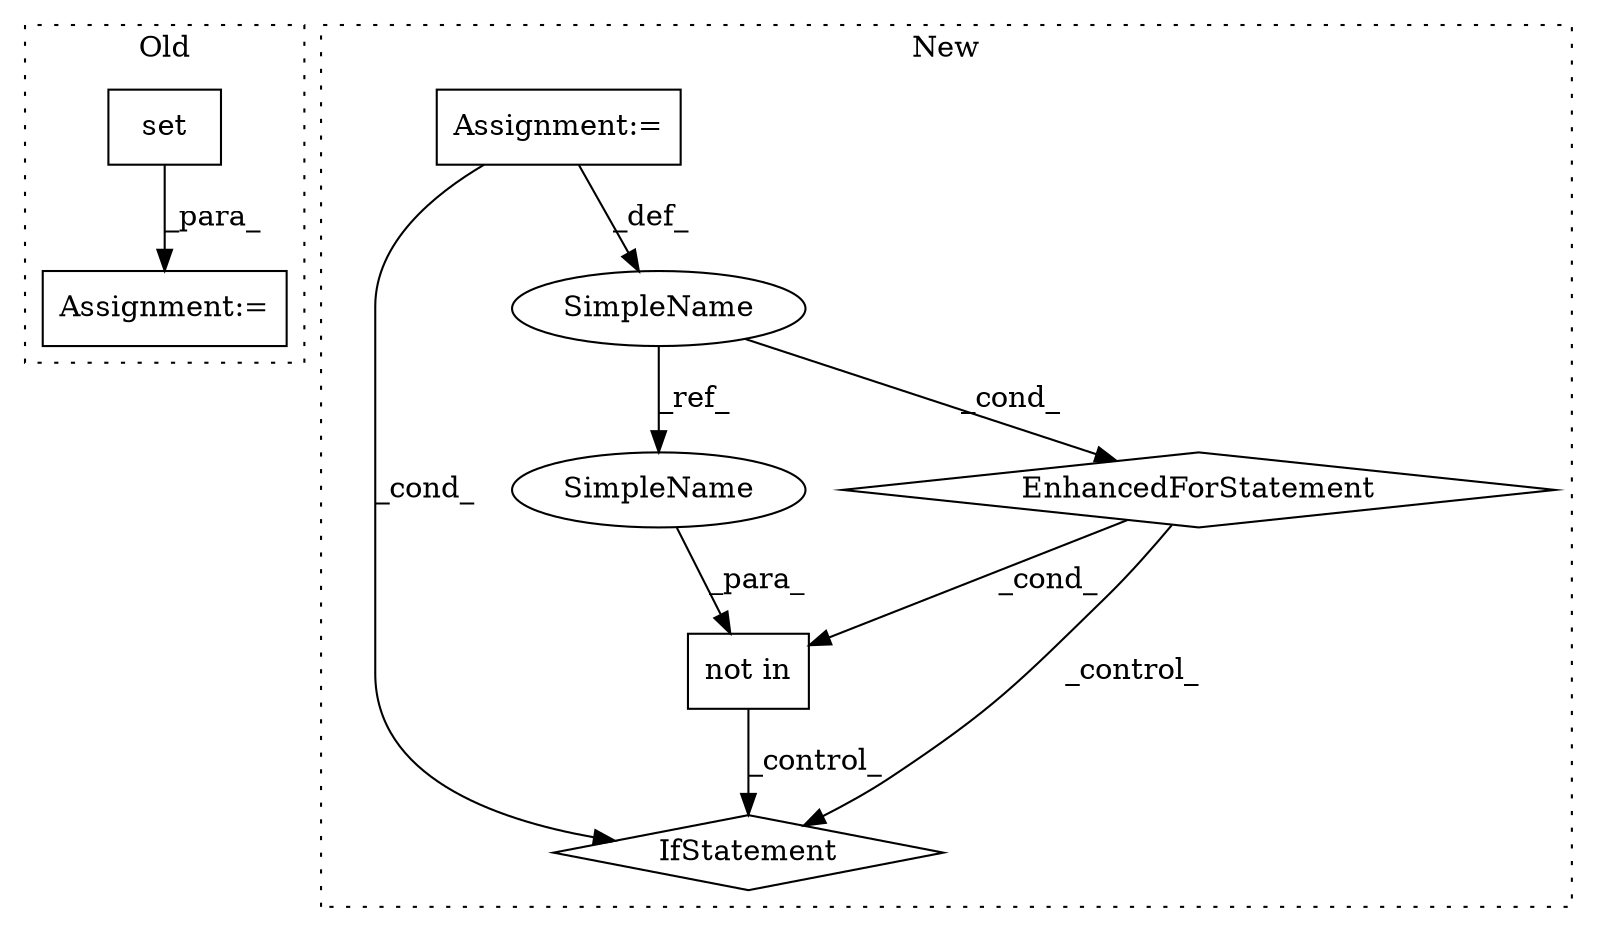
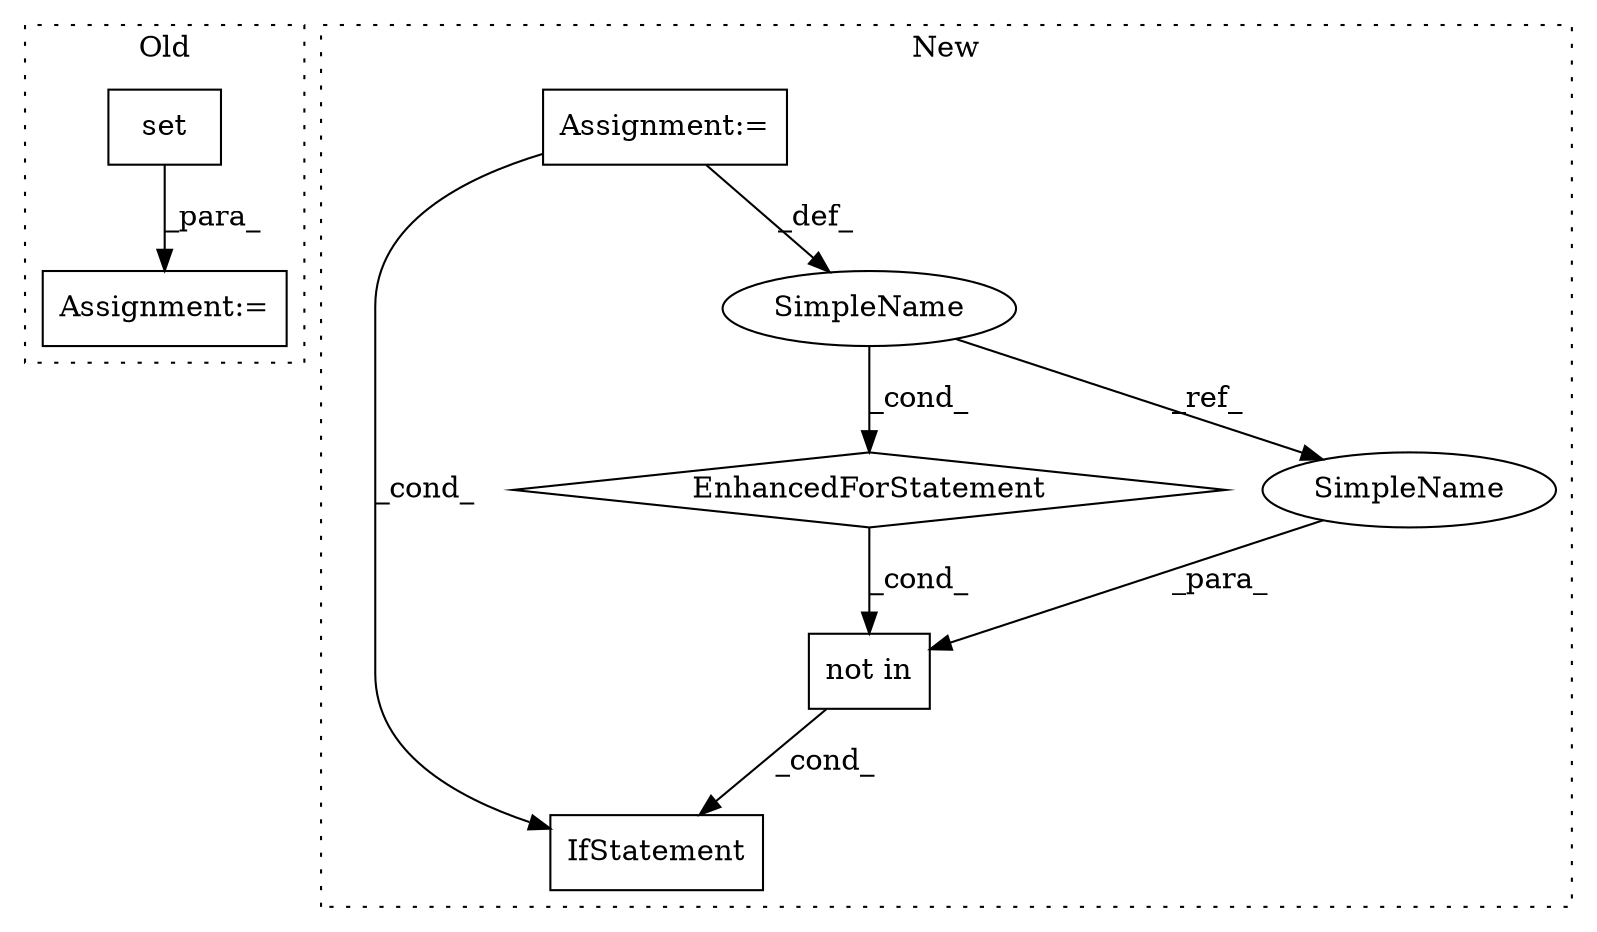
edge "EnhancedForStatement" -> "IfStatement": removed, label "_control_"
edge "not in" -> "IfStatement": label "_control_" -> "_cond_"
node "IfStatement": shape diamond -> box
